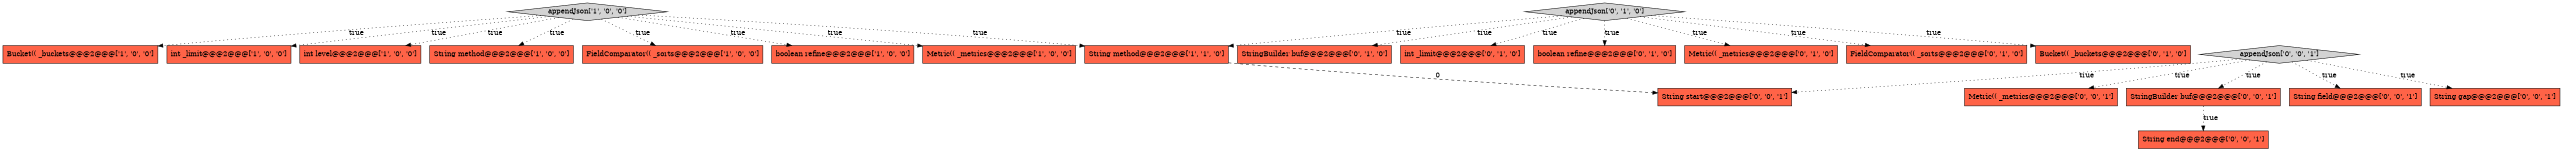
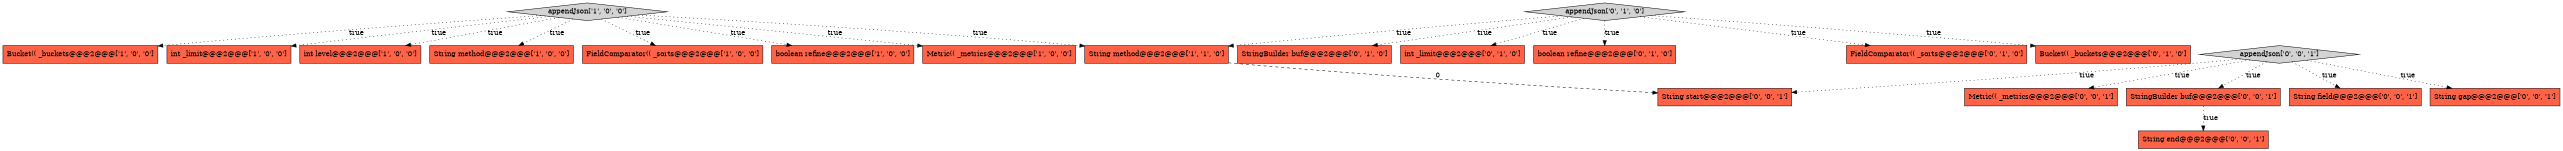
node "Metric(( _metrics@@@2@@@['0', '1', '0']": removed
